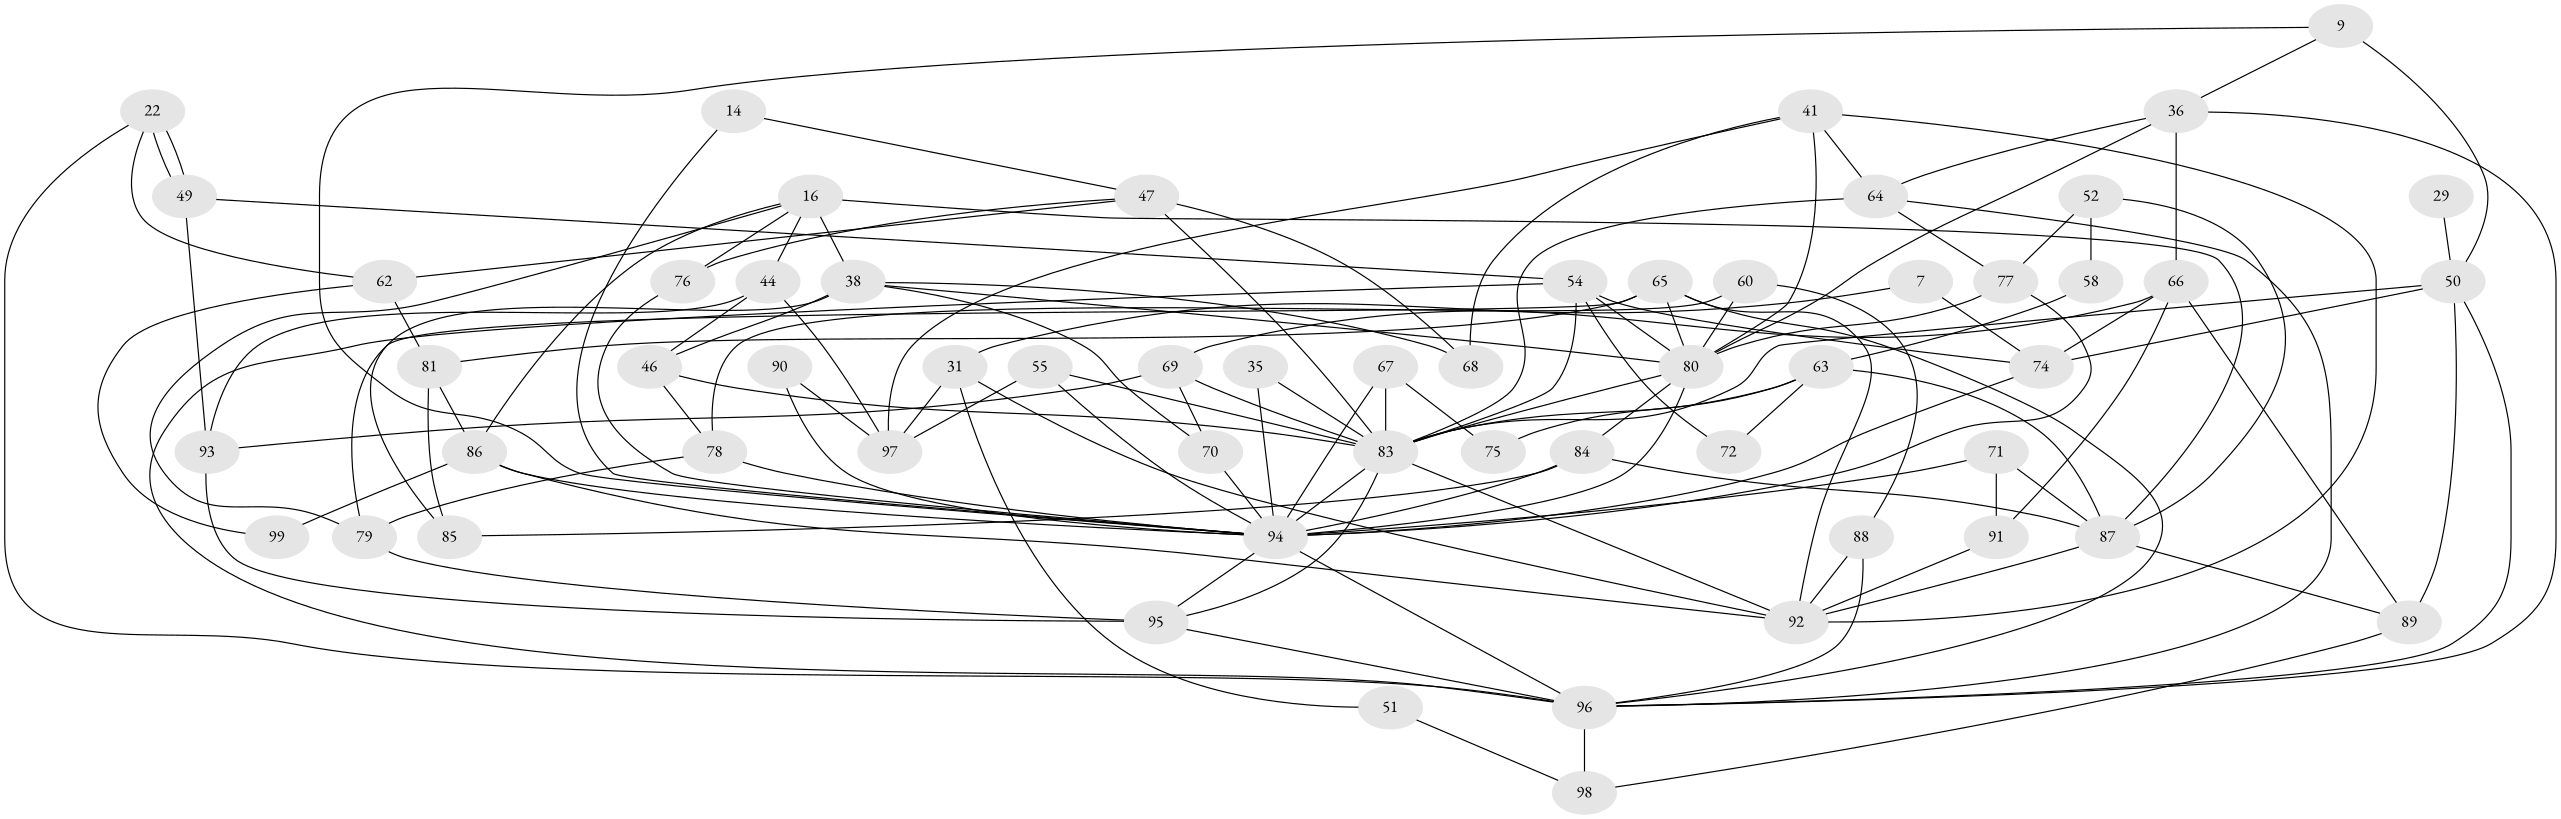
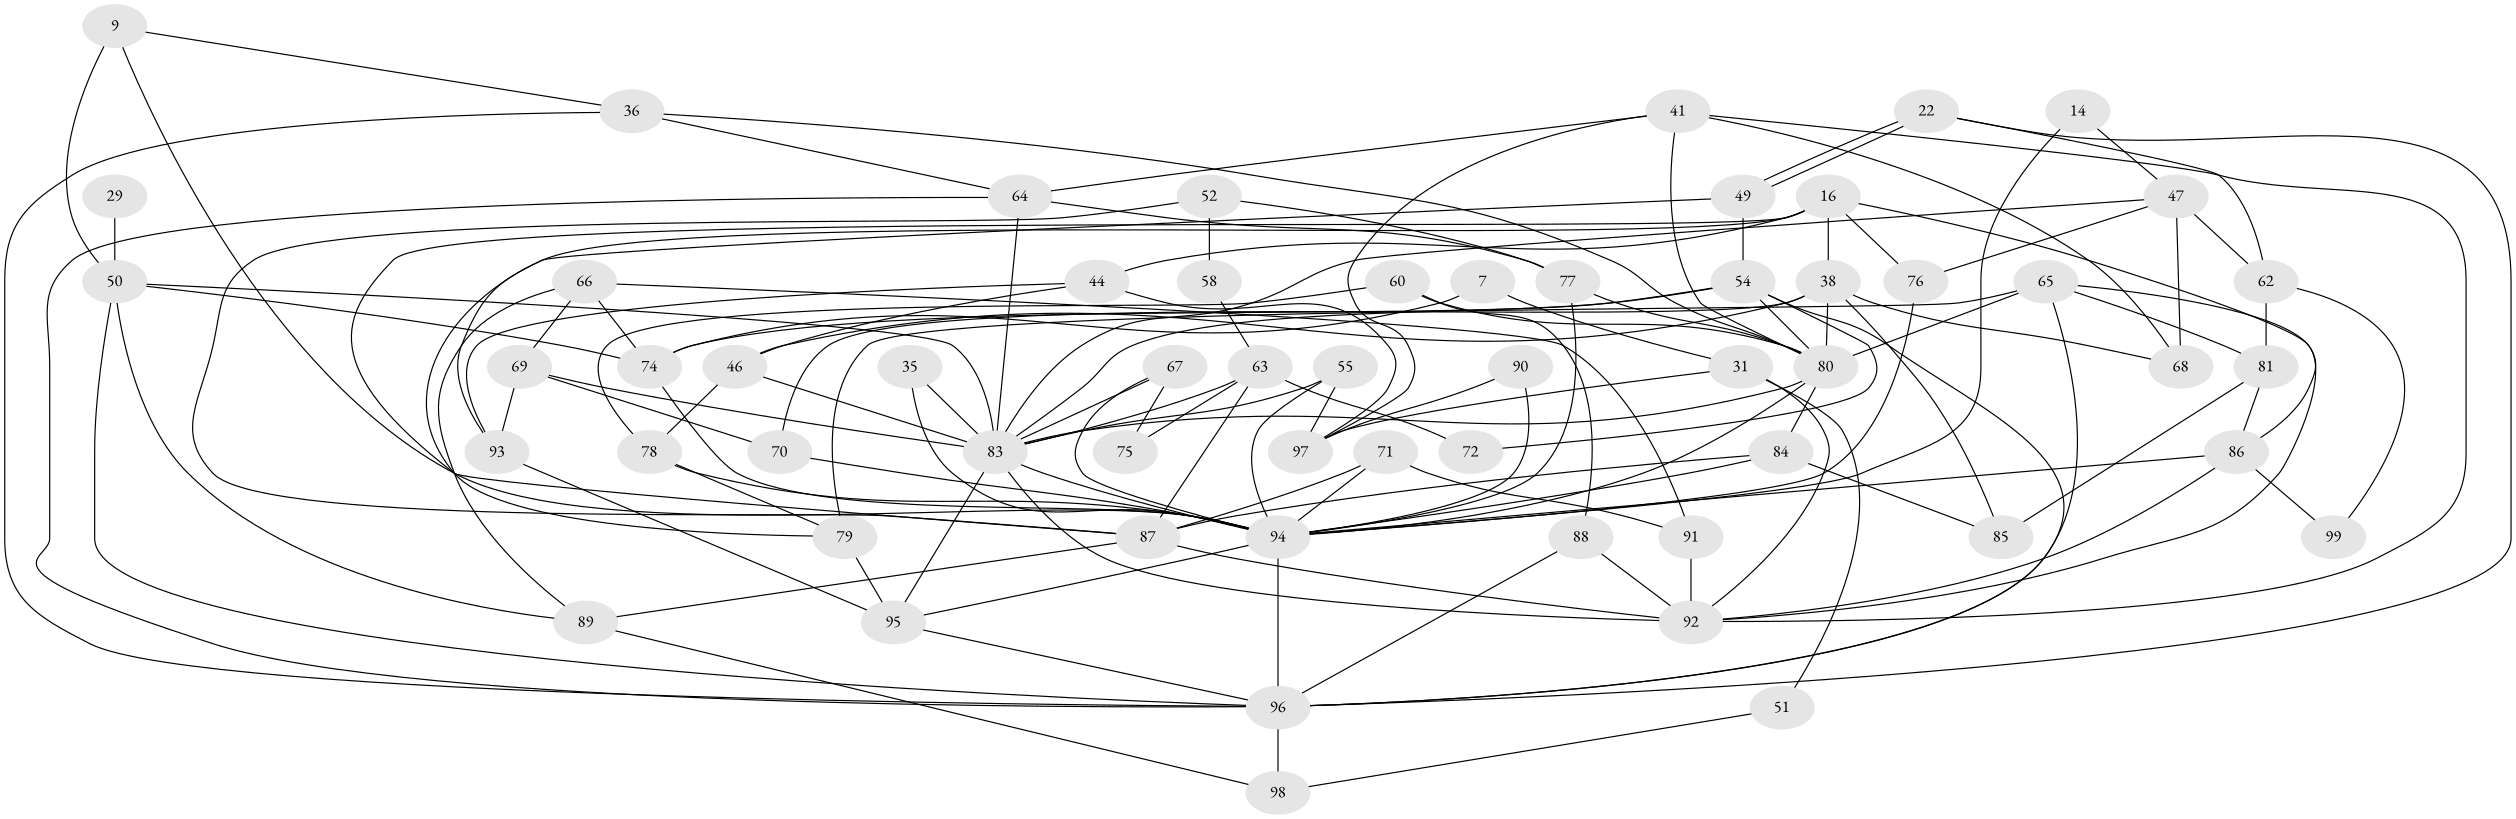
edge "36" -- "66": removed
